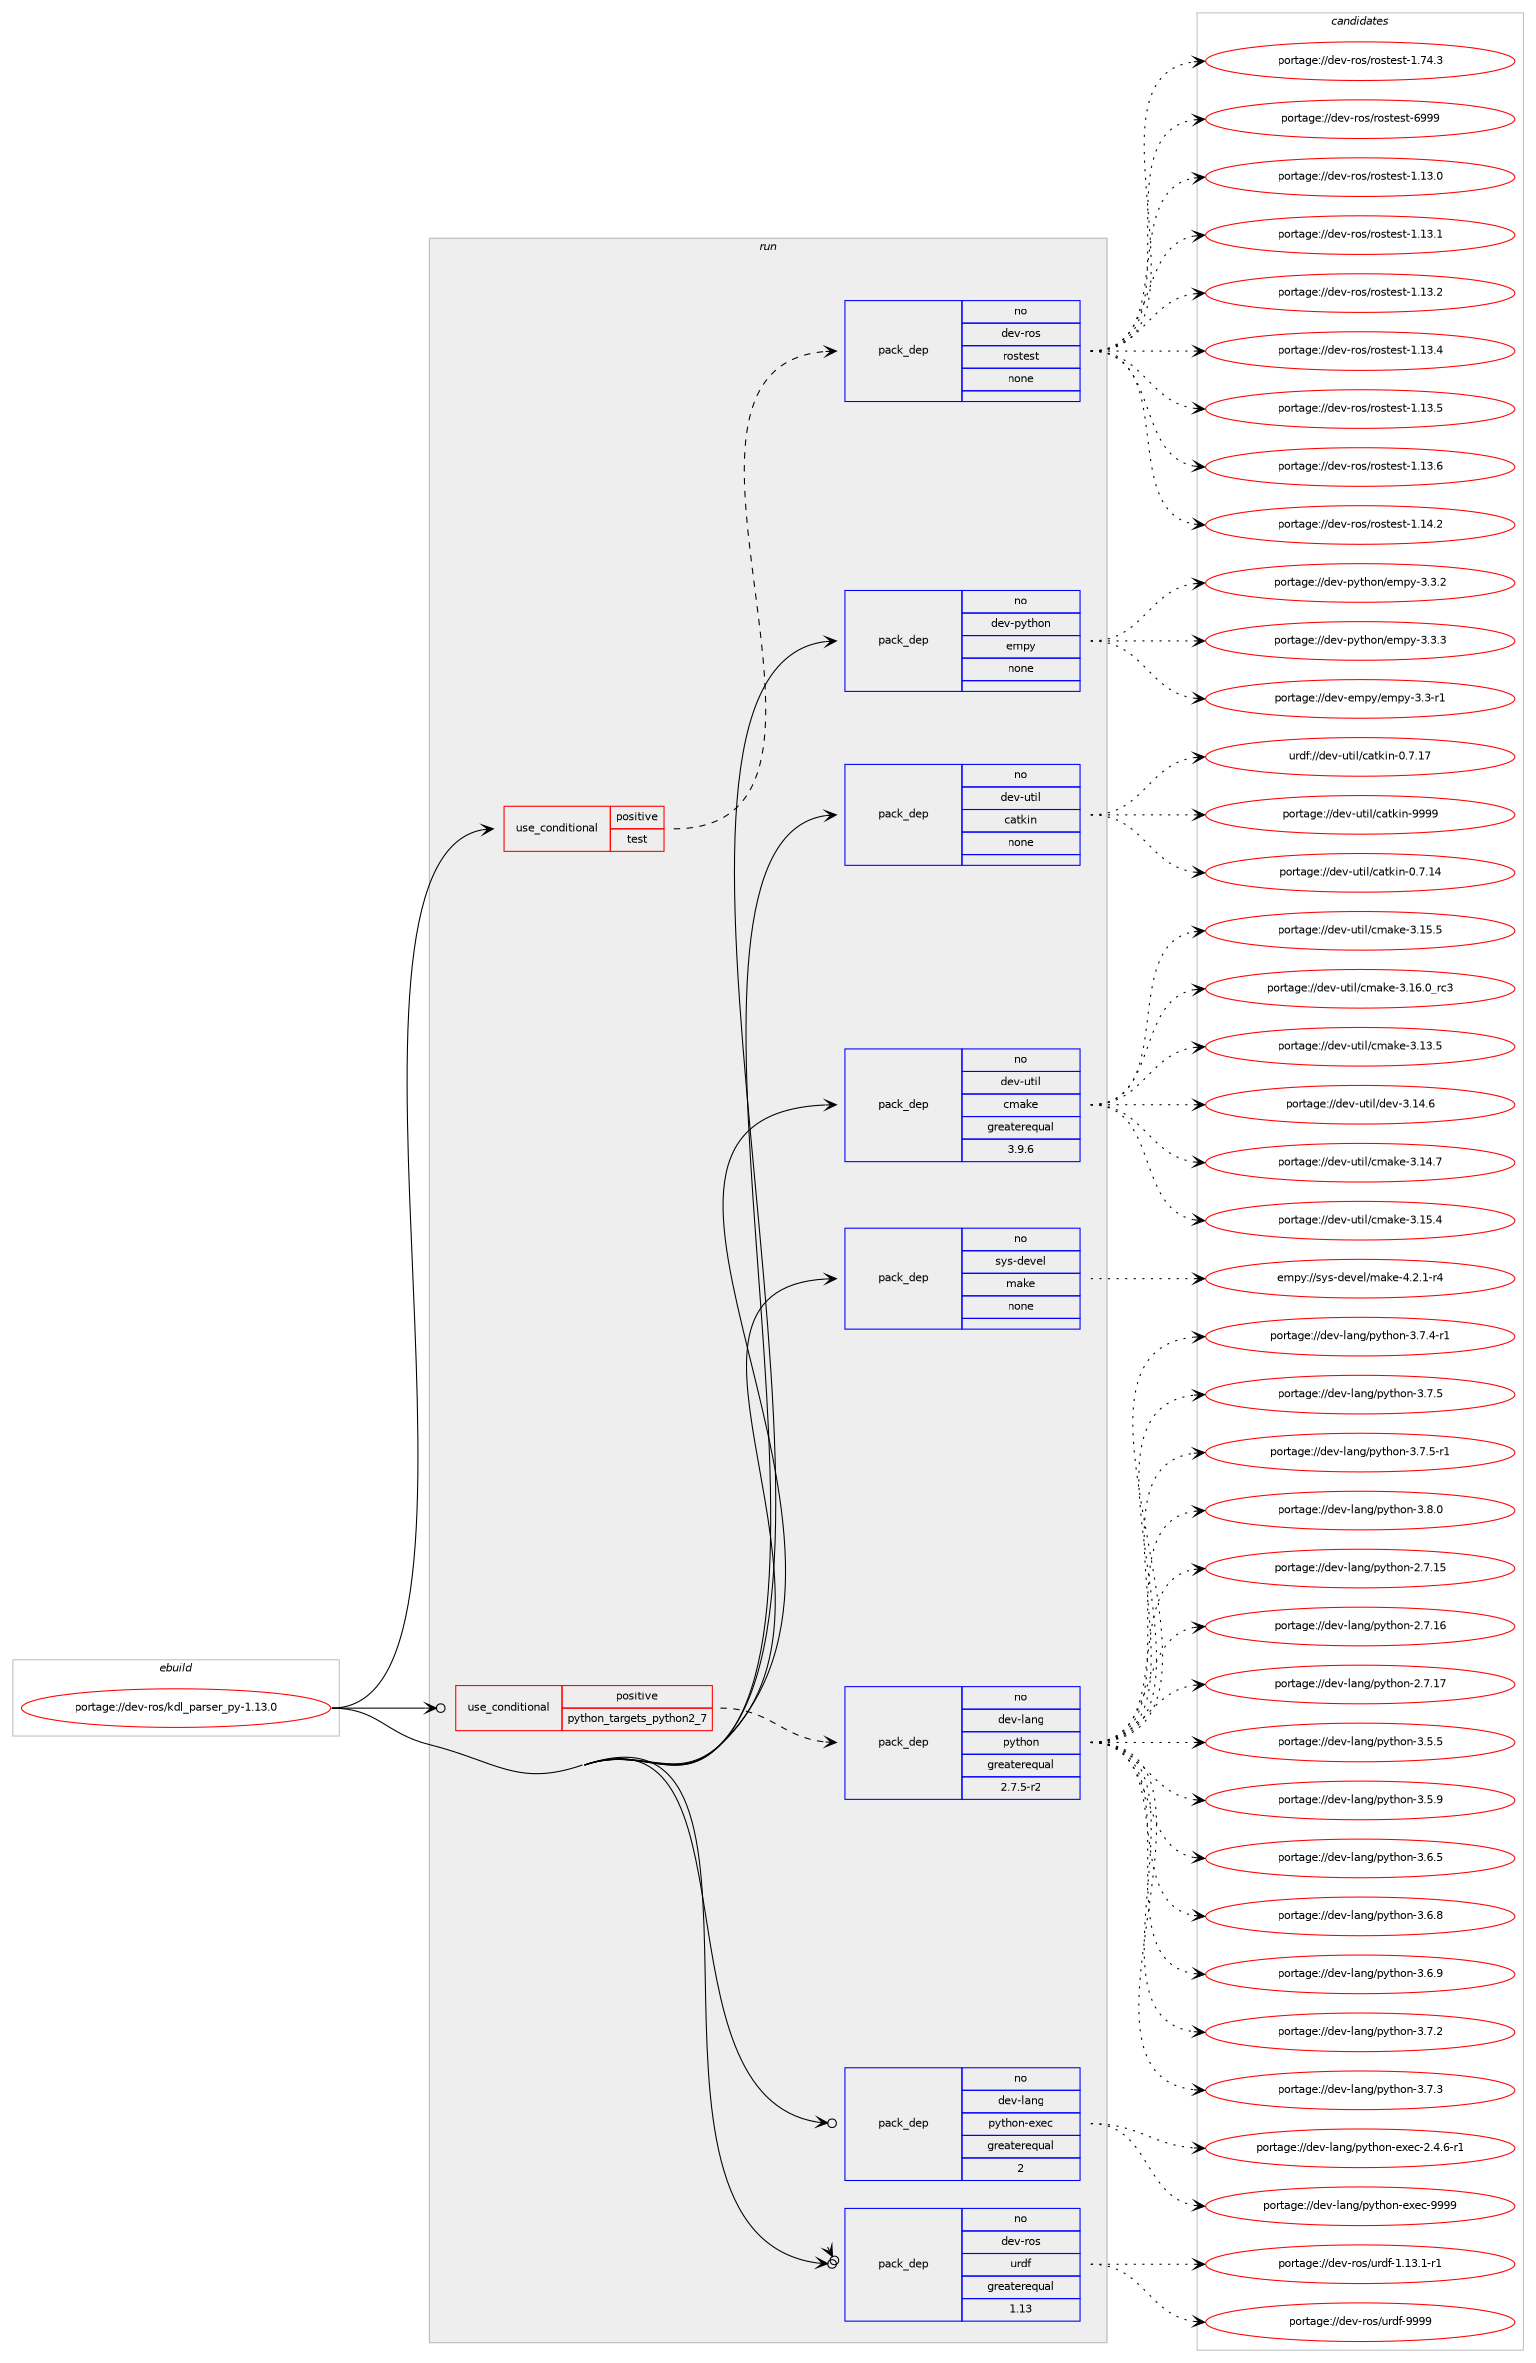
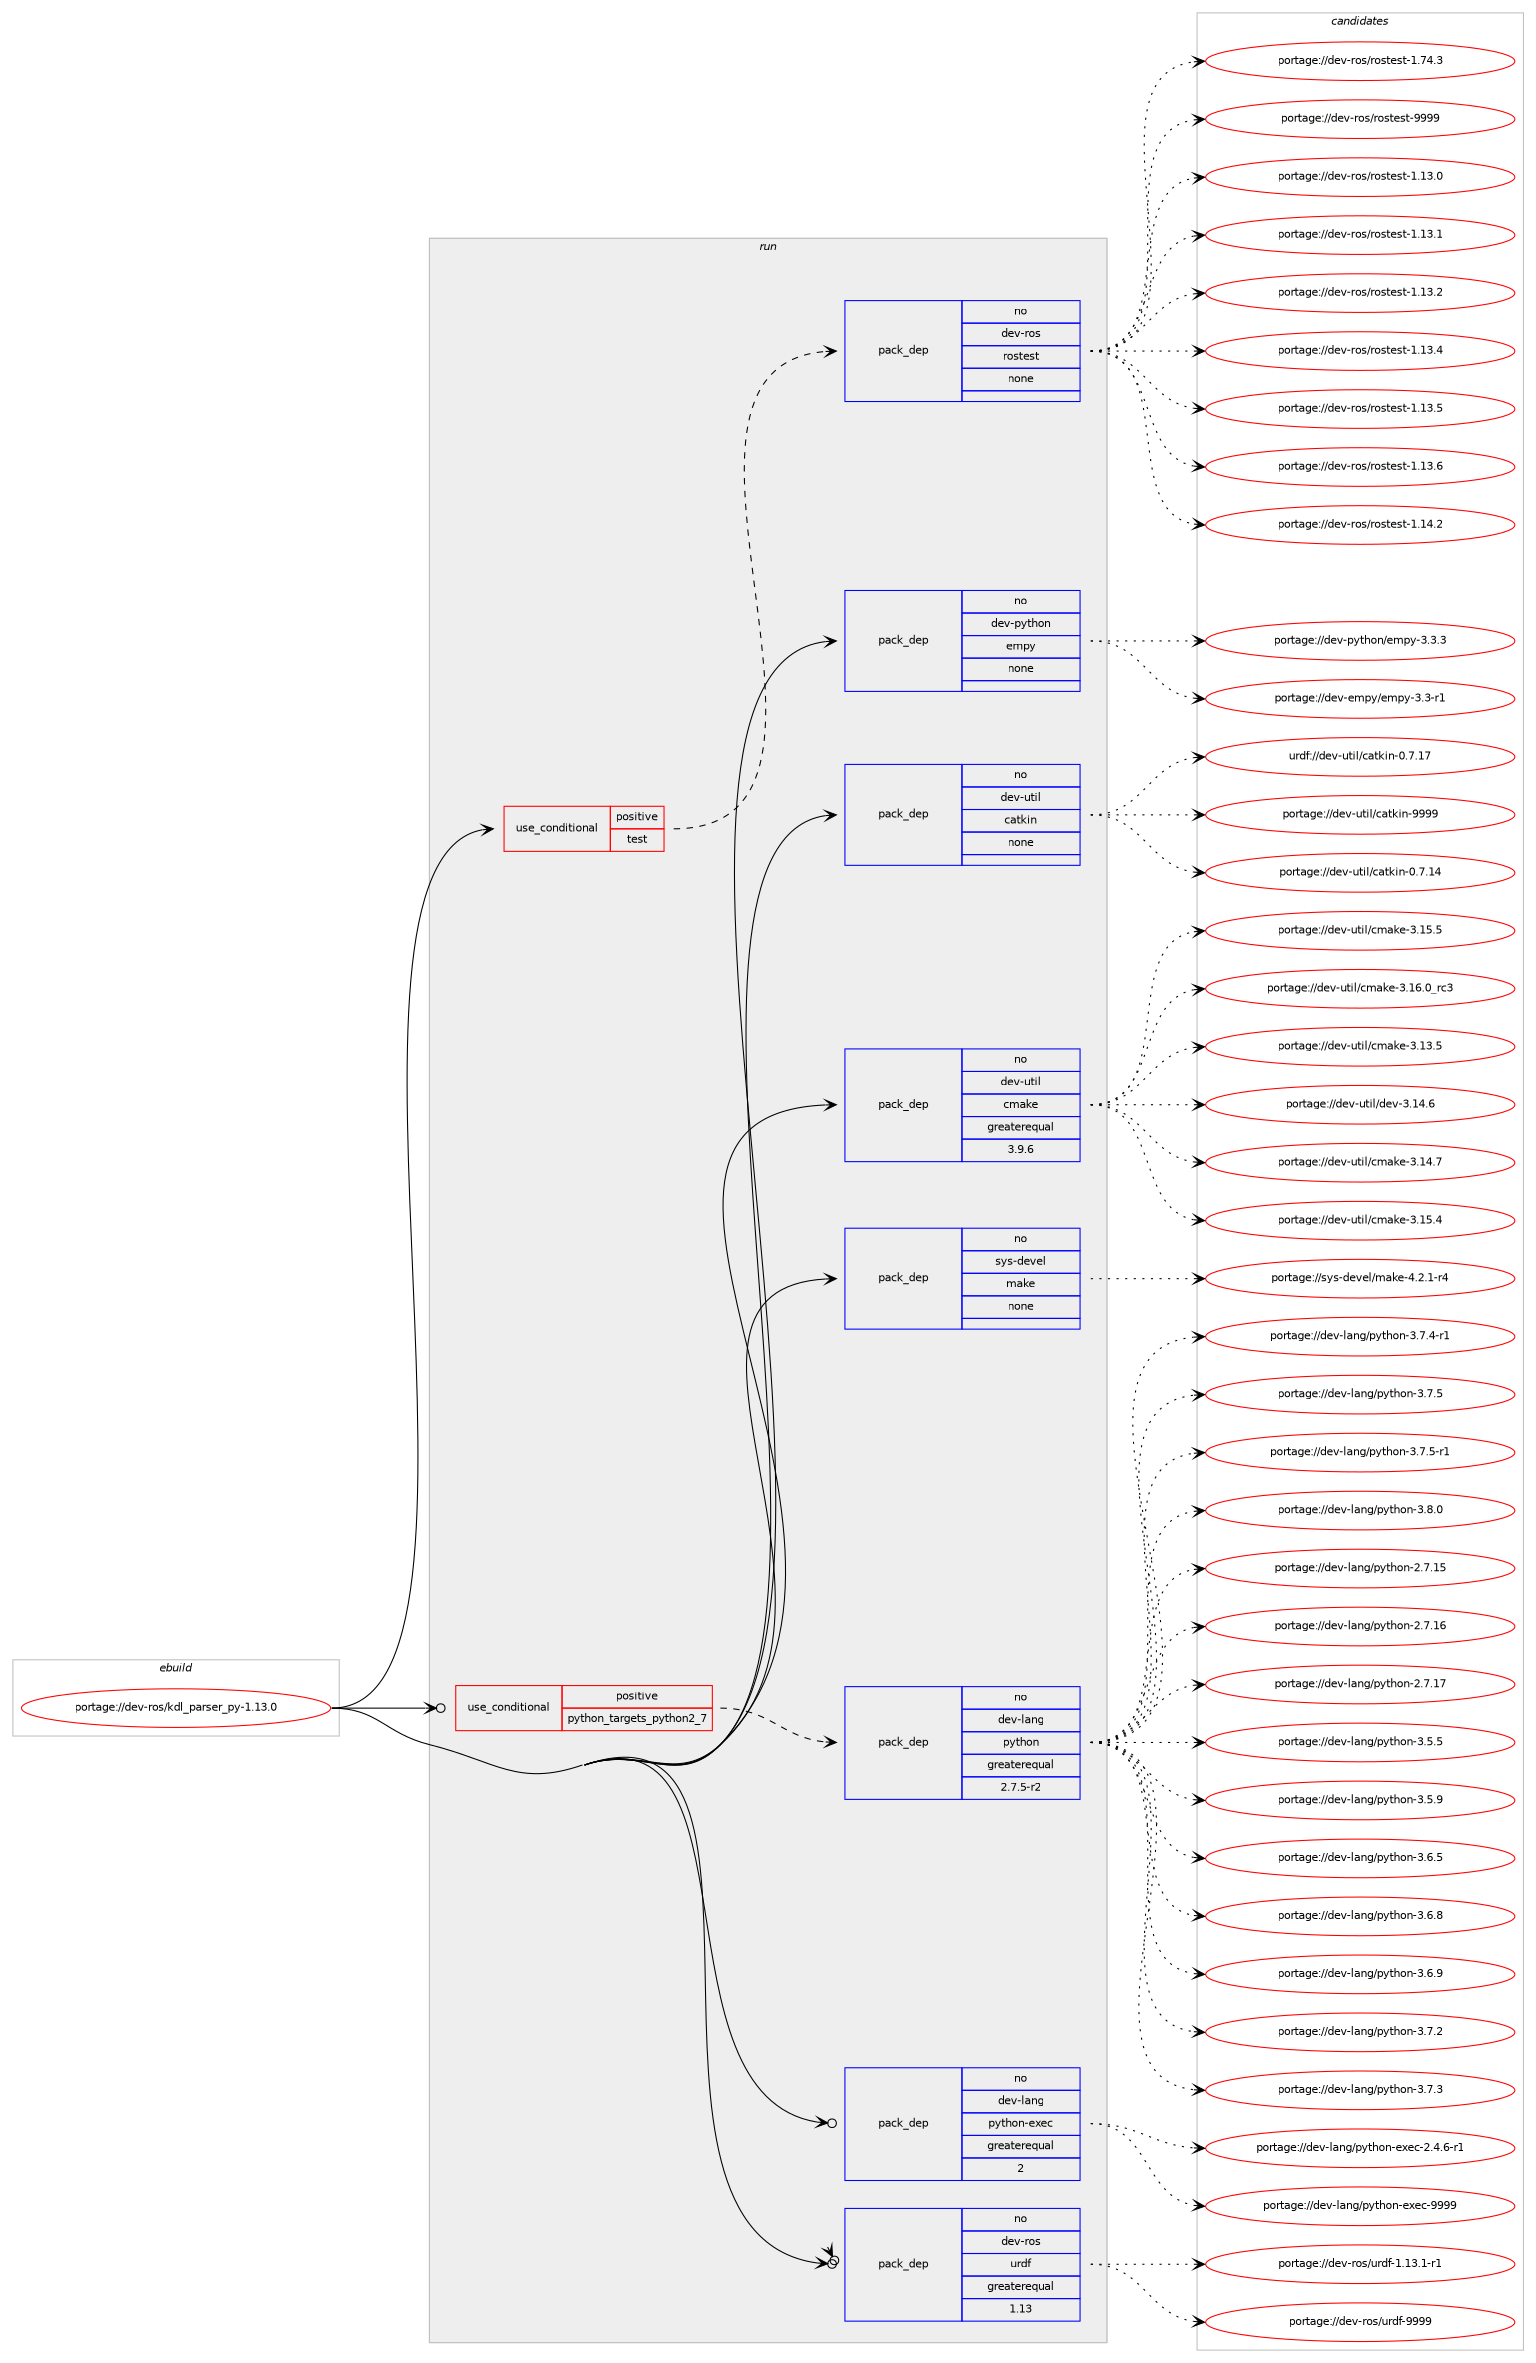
node "portage://dev-ros/rostest-6999": label "portage://dev-ros/rostest-6999" -> "portage://dev-ros/rostest-9999"
node "portage://dev-python/empy-3.3.2": removed
node "empy://sys-devel/make-4.2.1-r4": label "empy://sys-devel/make-4.2.1-r4" -> "portage://sys-devel/make-4.2.1-r4"
